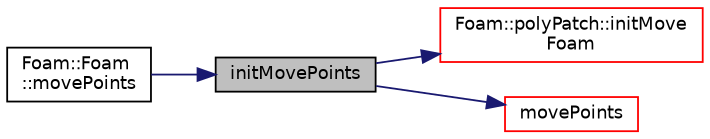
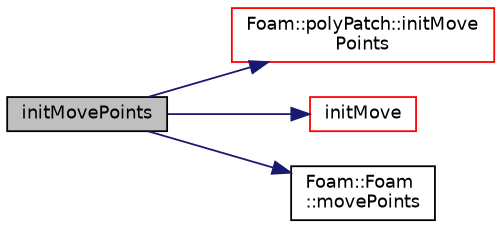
node "Foam::polyPatch::initMove Foam": label "Foam::polyPatch::initMove Foam" -> "Foam::polyPatch::initMove Points"
edge "Foam::Foam ::movePoints" -> "initMovePoints": reversed
node "movePoints": label "movePoints" -> "initMove"
